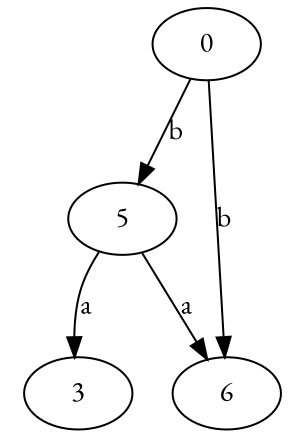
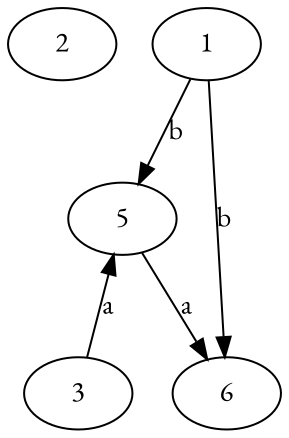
node "2": added
node "0": label "0" -> "1"
edge "5" -> "3": reversed
